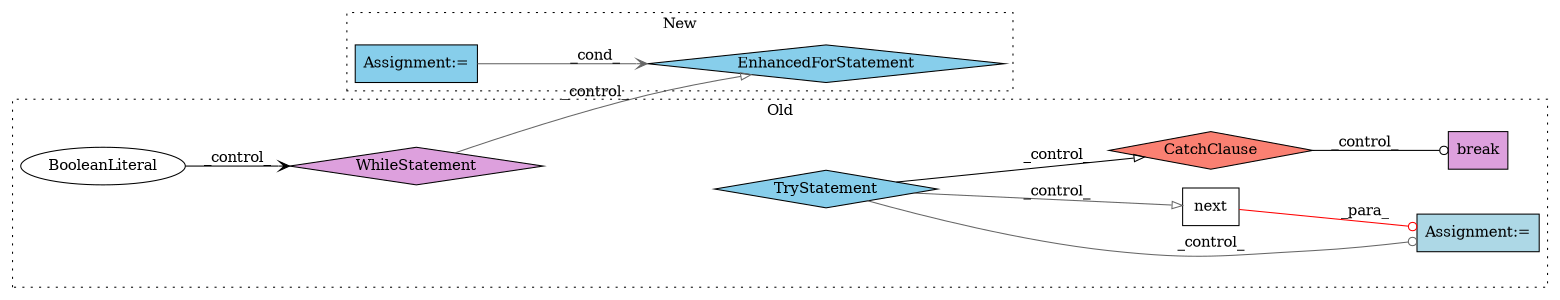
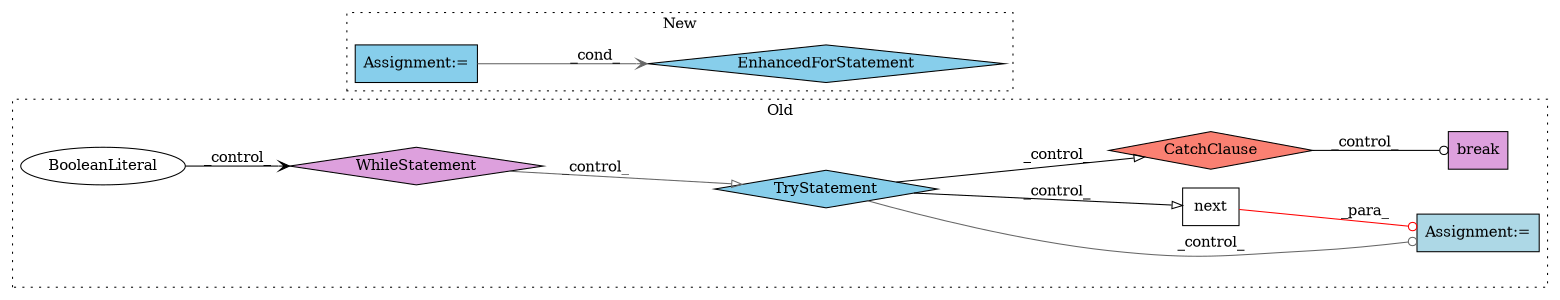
edge "WhileStatement" -> "EnhancedForStatement": now "WhileStatement" -> "TryStatement"
edge "TryStatement" -> "next": color gray40 -> black
